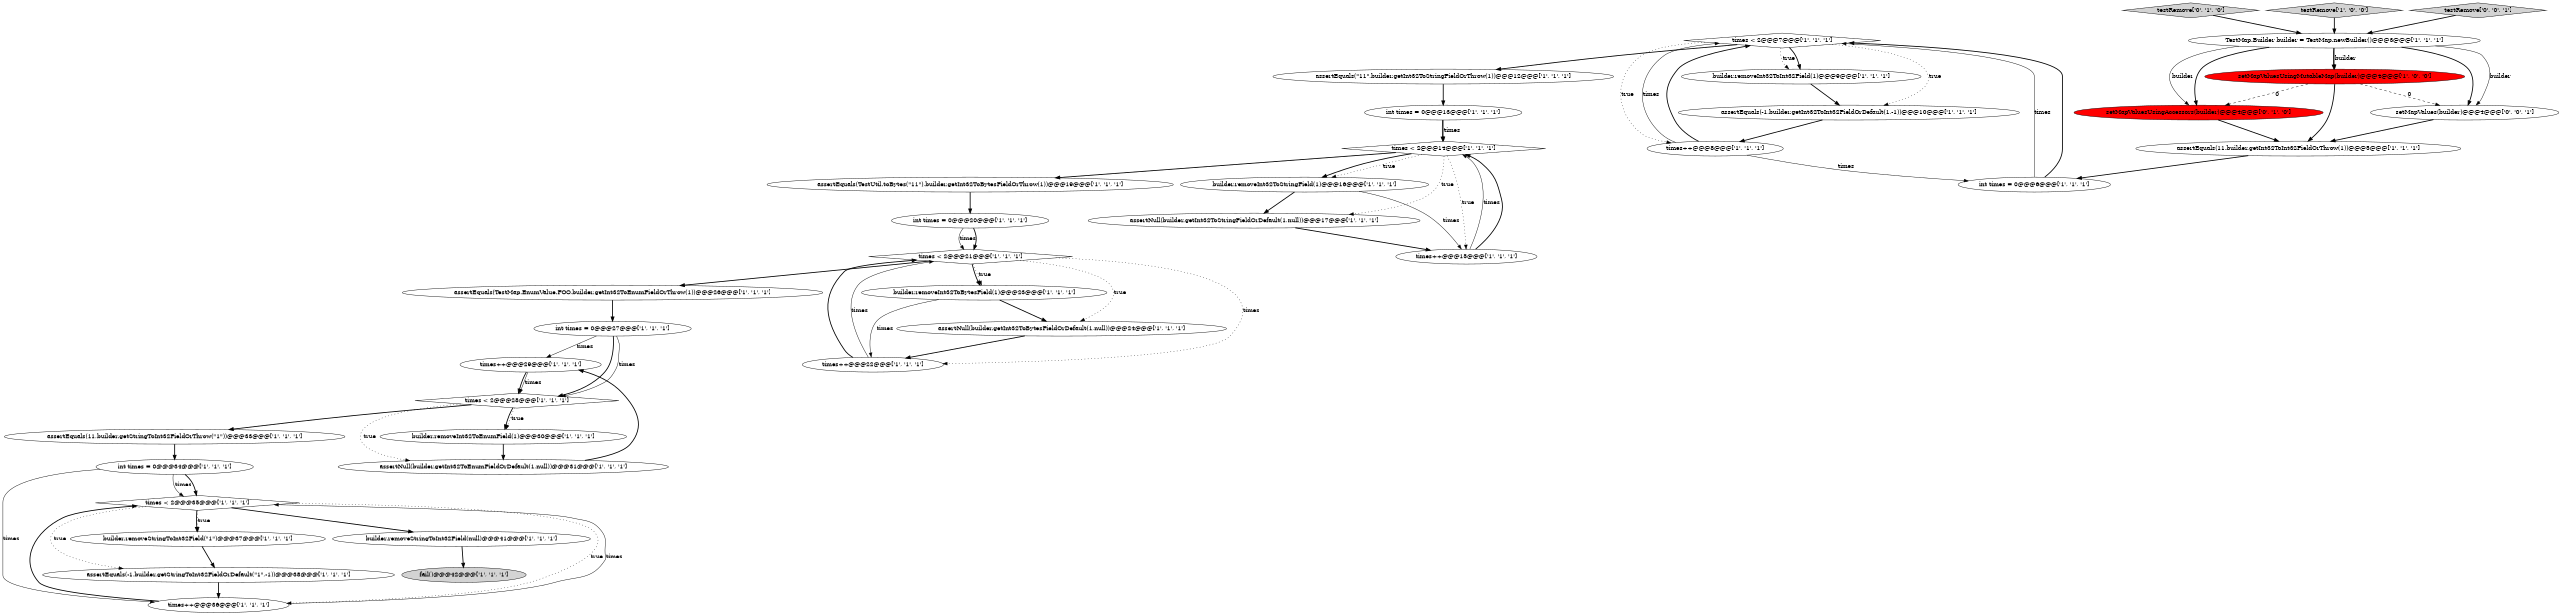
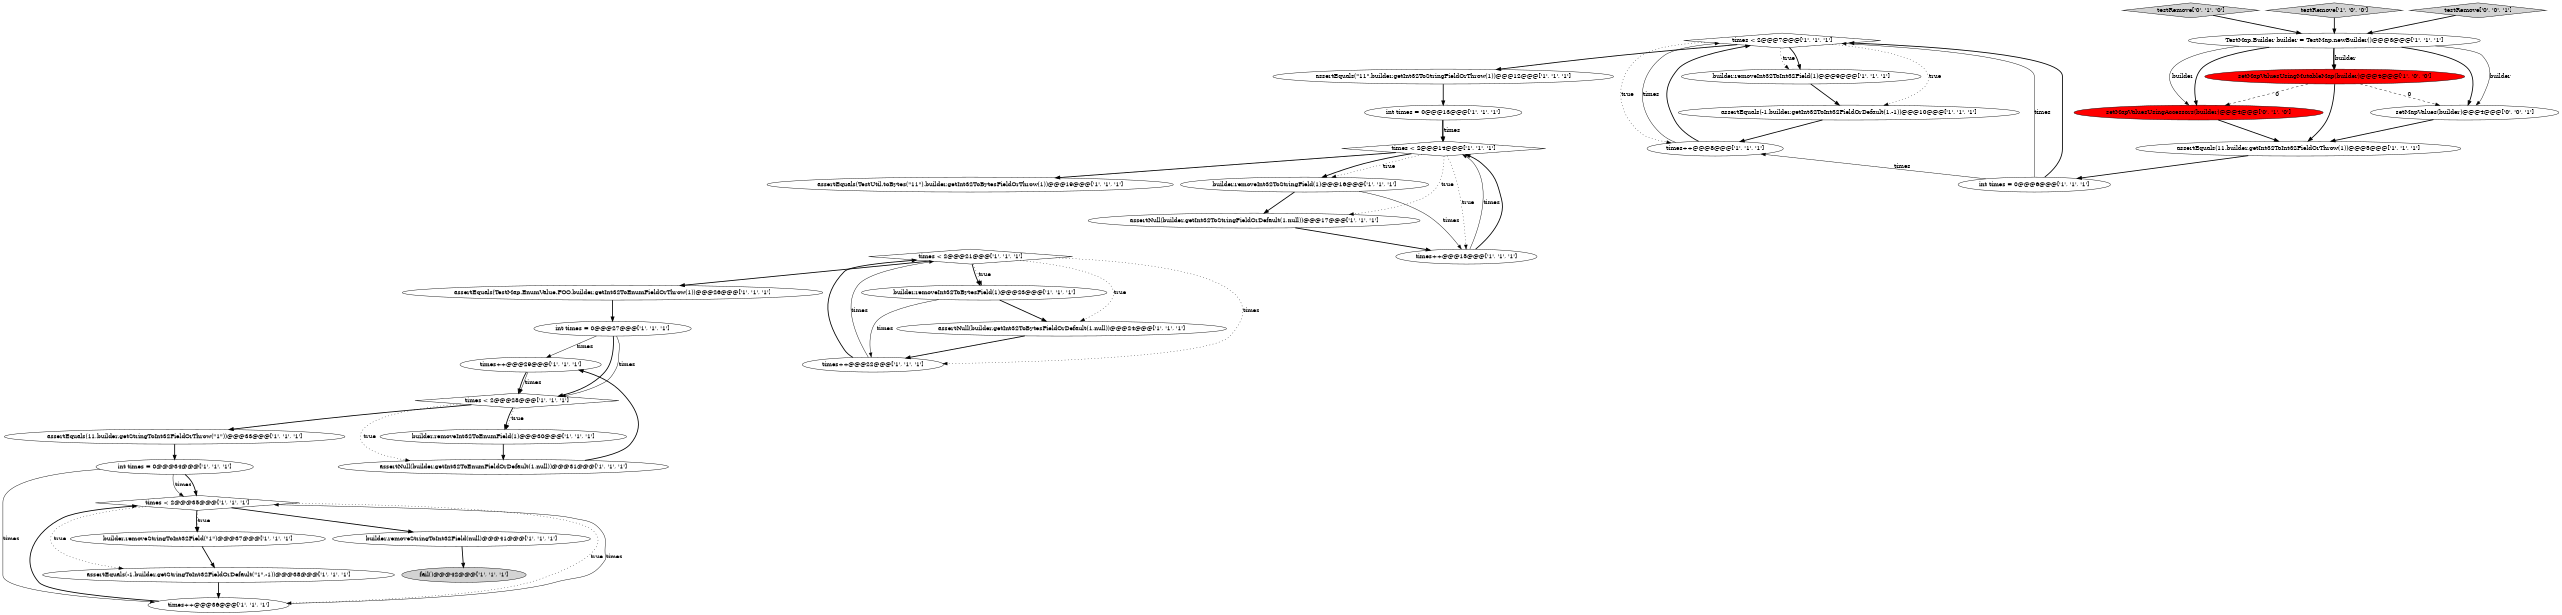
edge "times++@@@8@@@['1', '1', '1']" -> "int times = 0@@@6@@@['1', '1', '1']": reversed
node "int times = 0@@@20@@@['1', '1', '1']": removed
